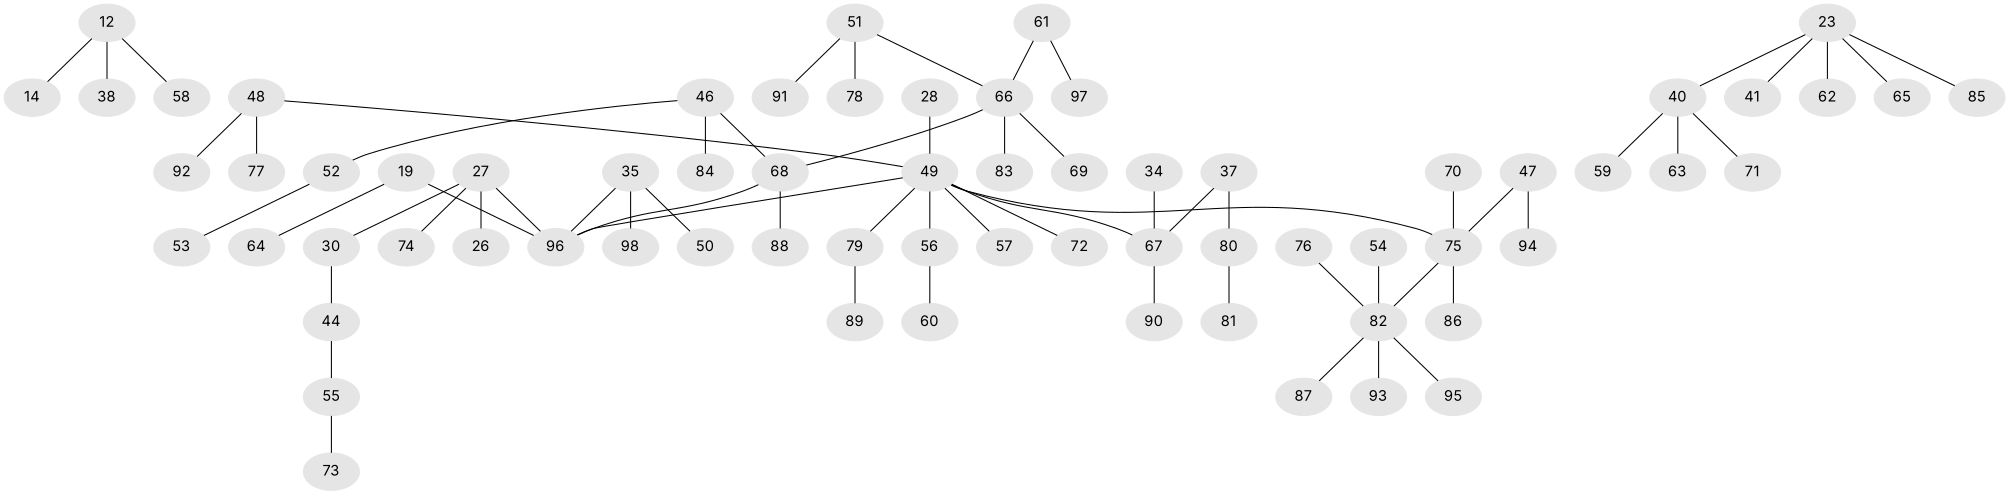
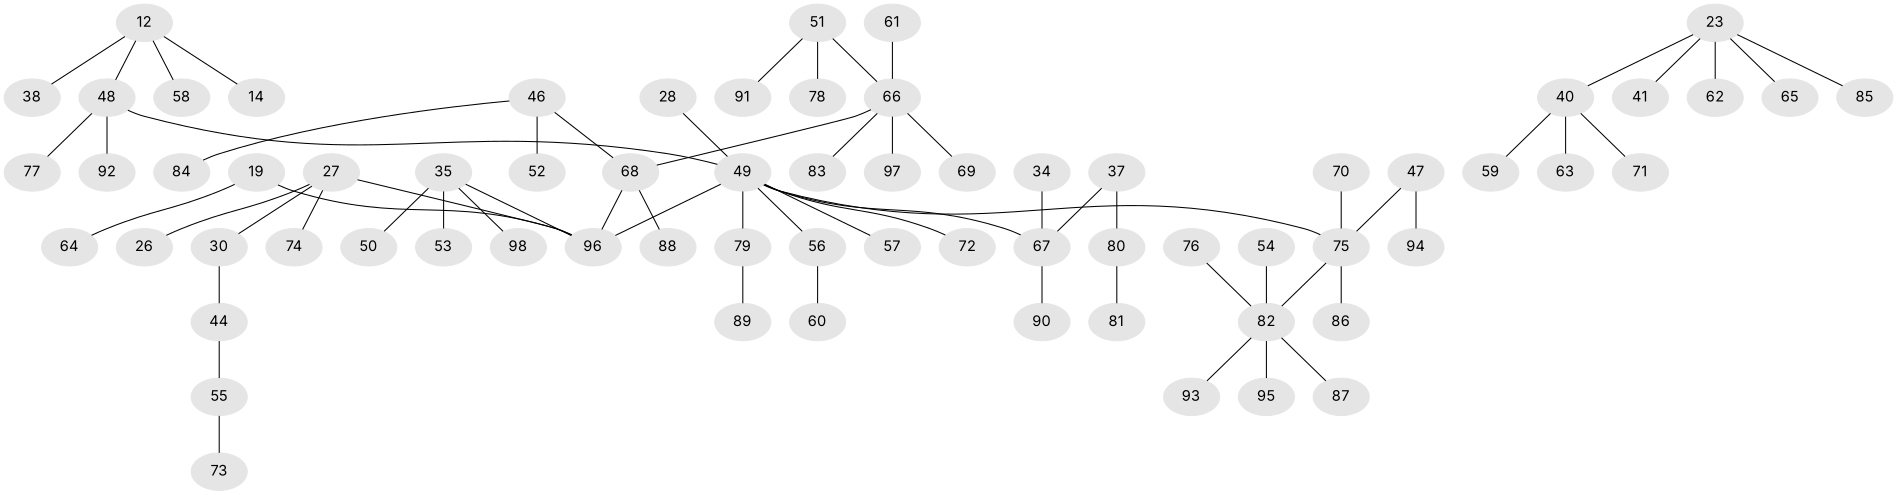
edge "12" -- "48": added
edge "61" -- "97": now "66" -- "97"
edge "52" -- "53": now "35" -- "53"
